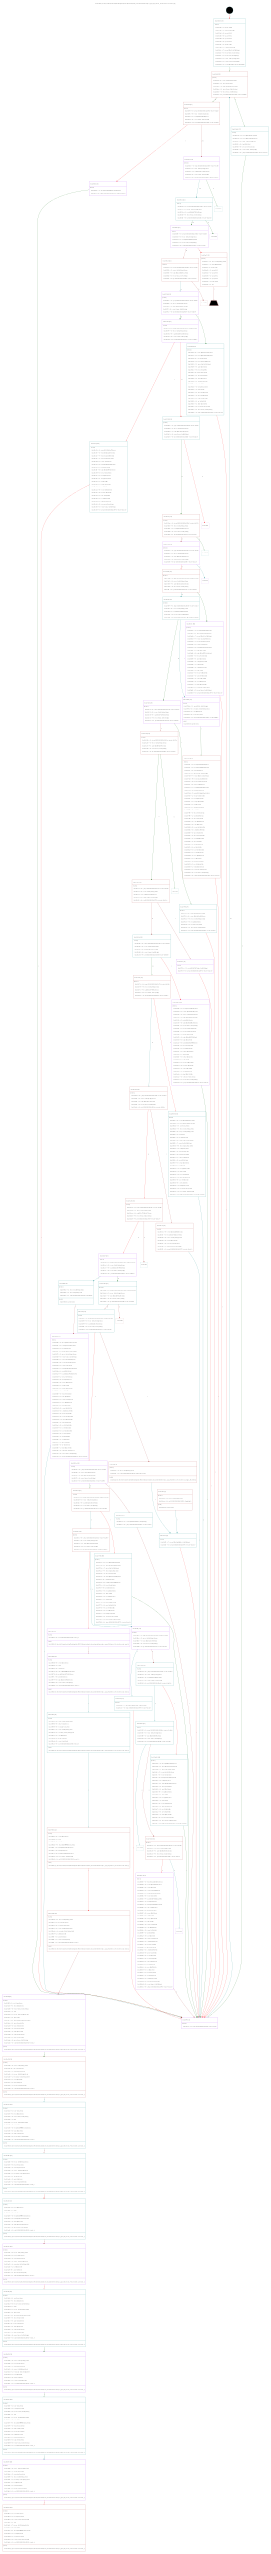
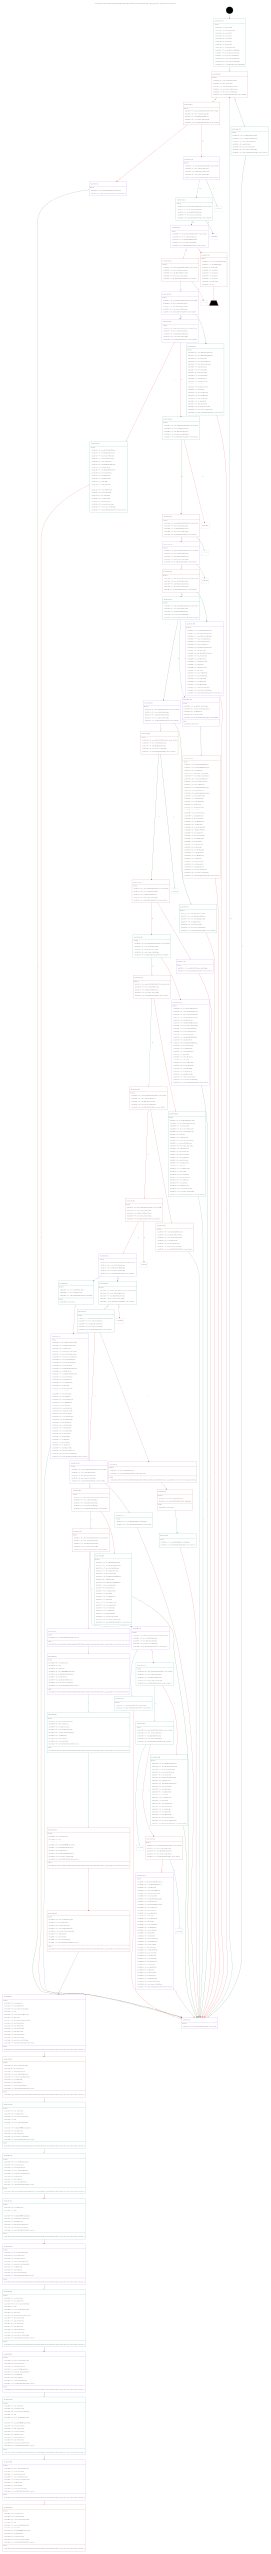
edge "0x401ce1 [9]" -> "0x401cf3 [12]": now "0x401ce1 [9]" -> "0x401cea [9]"
